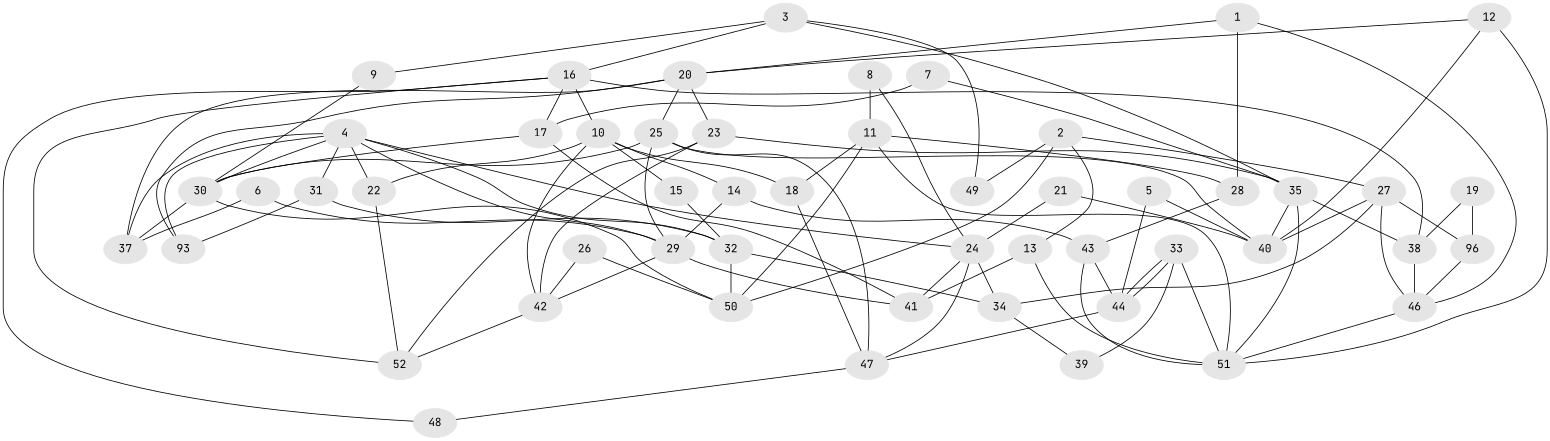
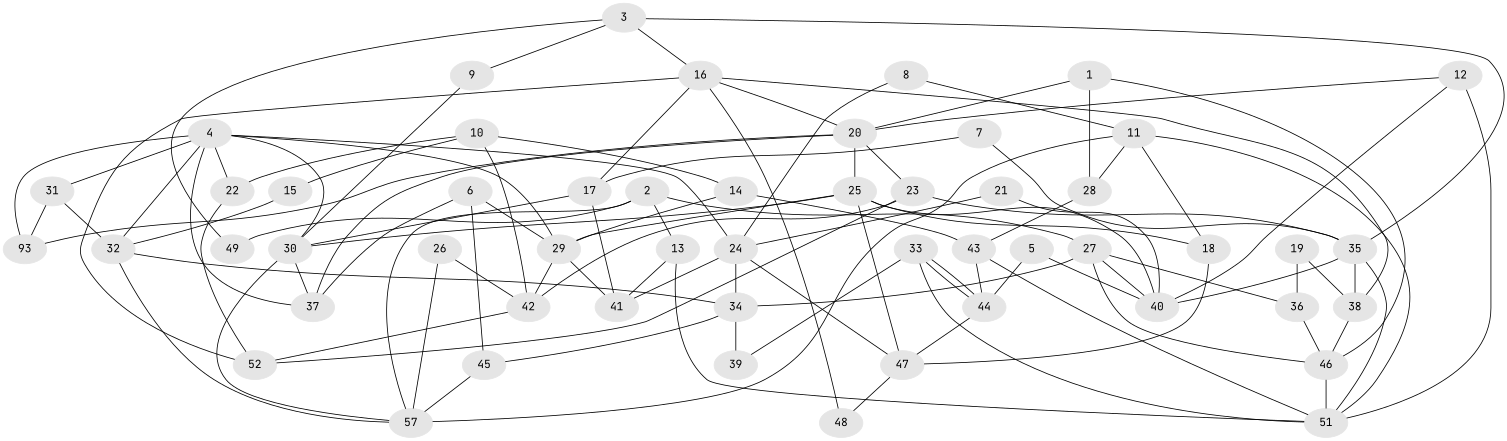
edge "16" -- "10": now "16" -- "20"
edge "10" -- "18": now "25" -- "18"
node "96": label "96" -> "36"
node "50": label "50" -> "57"
node "45": added
